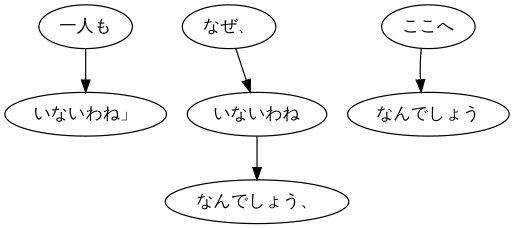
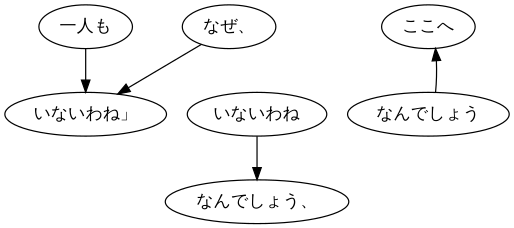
edge "ここへ" -> "なんでしょう": reversed
edge "なぜ、" -> "いないわね": now "なぜ、" -> "いないわね」"
